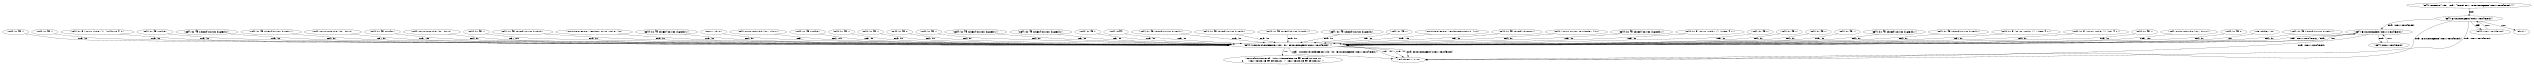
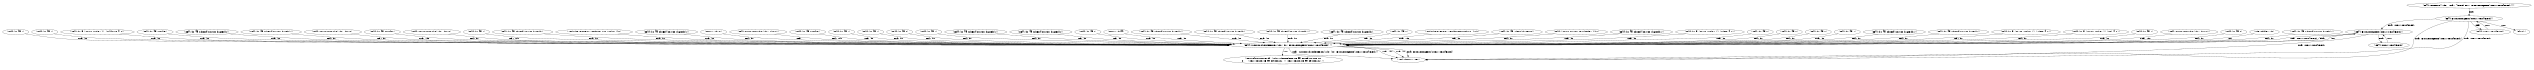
node "(MethodParameterIn,register const u_char *bp)": label "(MethodParameterIn,register const u_char *bp)" -> "(MethodParameterIn,register opt u_char *bp)"
node "(Call,bp++)": label "(Call,bp++)" -> "(Return,bp++)"
node "(Call,bp += sizeof(uint32_t))": label "(Call,bp += sizeof(uint32_t))" -> "(Call,bp += rdata(uint32_t))"
node "(MethodReturn,ZMTP)": label "(MethodReturn,ZMTP)" -> "(MethodReturn,RET)"
